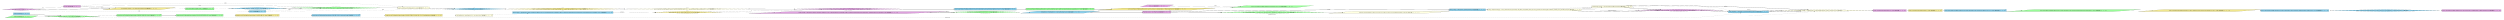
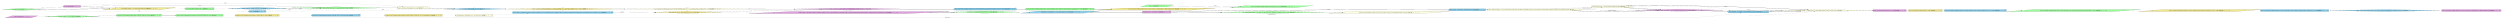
node "String value@@@2@@@['0', '0', '1']": fillcolor plum -> palegreen
node "testIfEdgeSuccessfullyAdded['0', '0', '1']": fillcolor plum -> palegreen
node "testCreateFlowEdge['1', '0', '0']": removed
node "testCreateFlowEdge['0', '1', '0']": fillcolor palegreen -> plum
